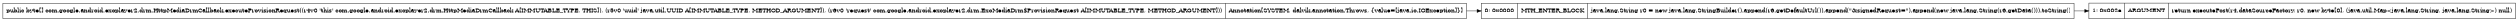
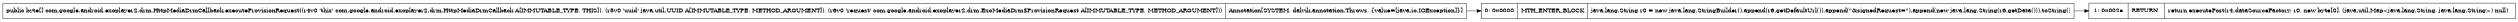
node "1: 0x002e": text "ARGUMENT" -> "RETURN"
